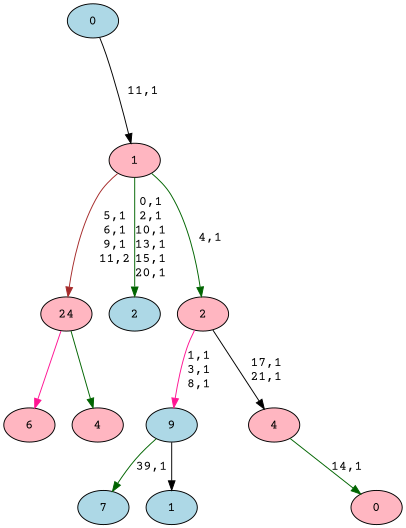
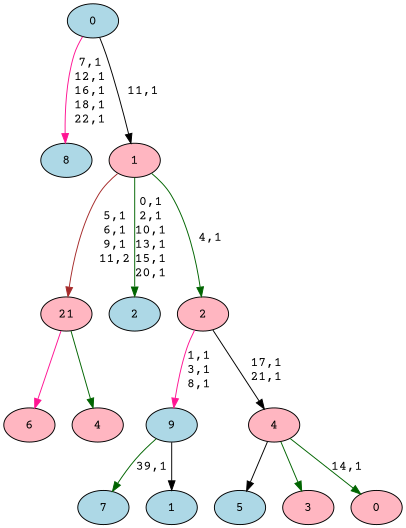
node "8": added
node "24": label "24" -> "21"
node "5": added
node "3": added
